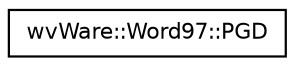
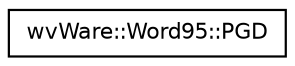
node "wvWare::Word97::PGD": label "wvWare::Word97::PGD" -> "wvWare::Word95::PGD"
